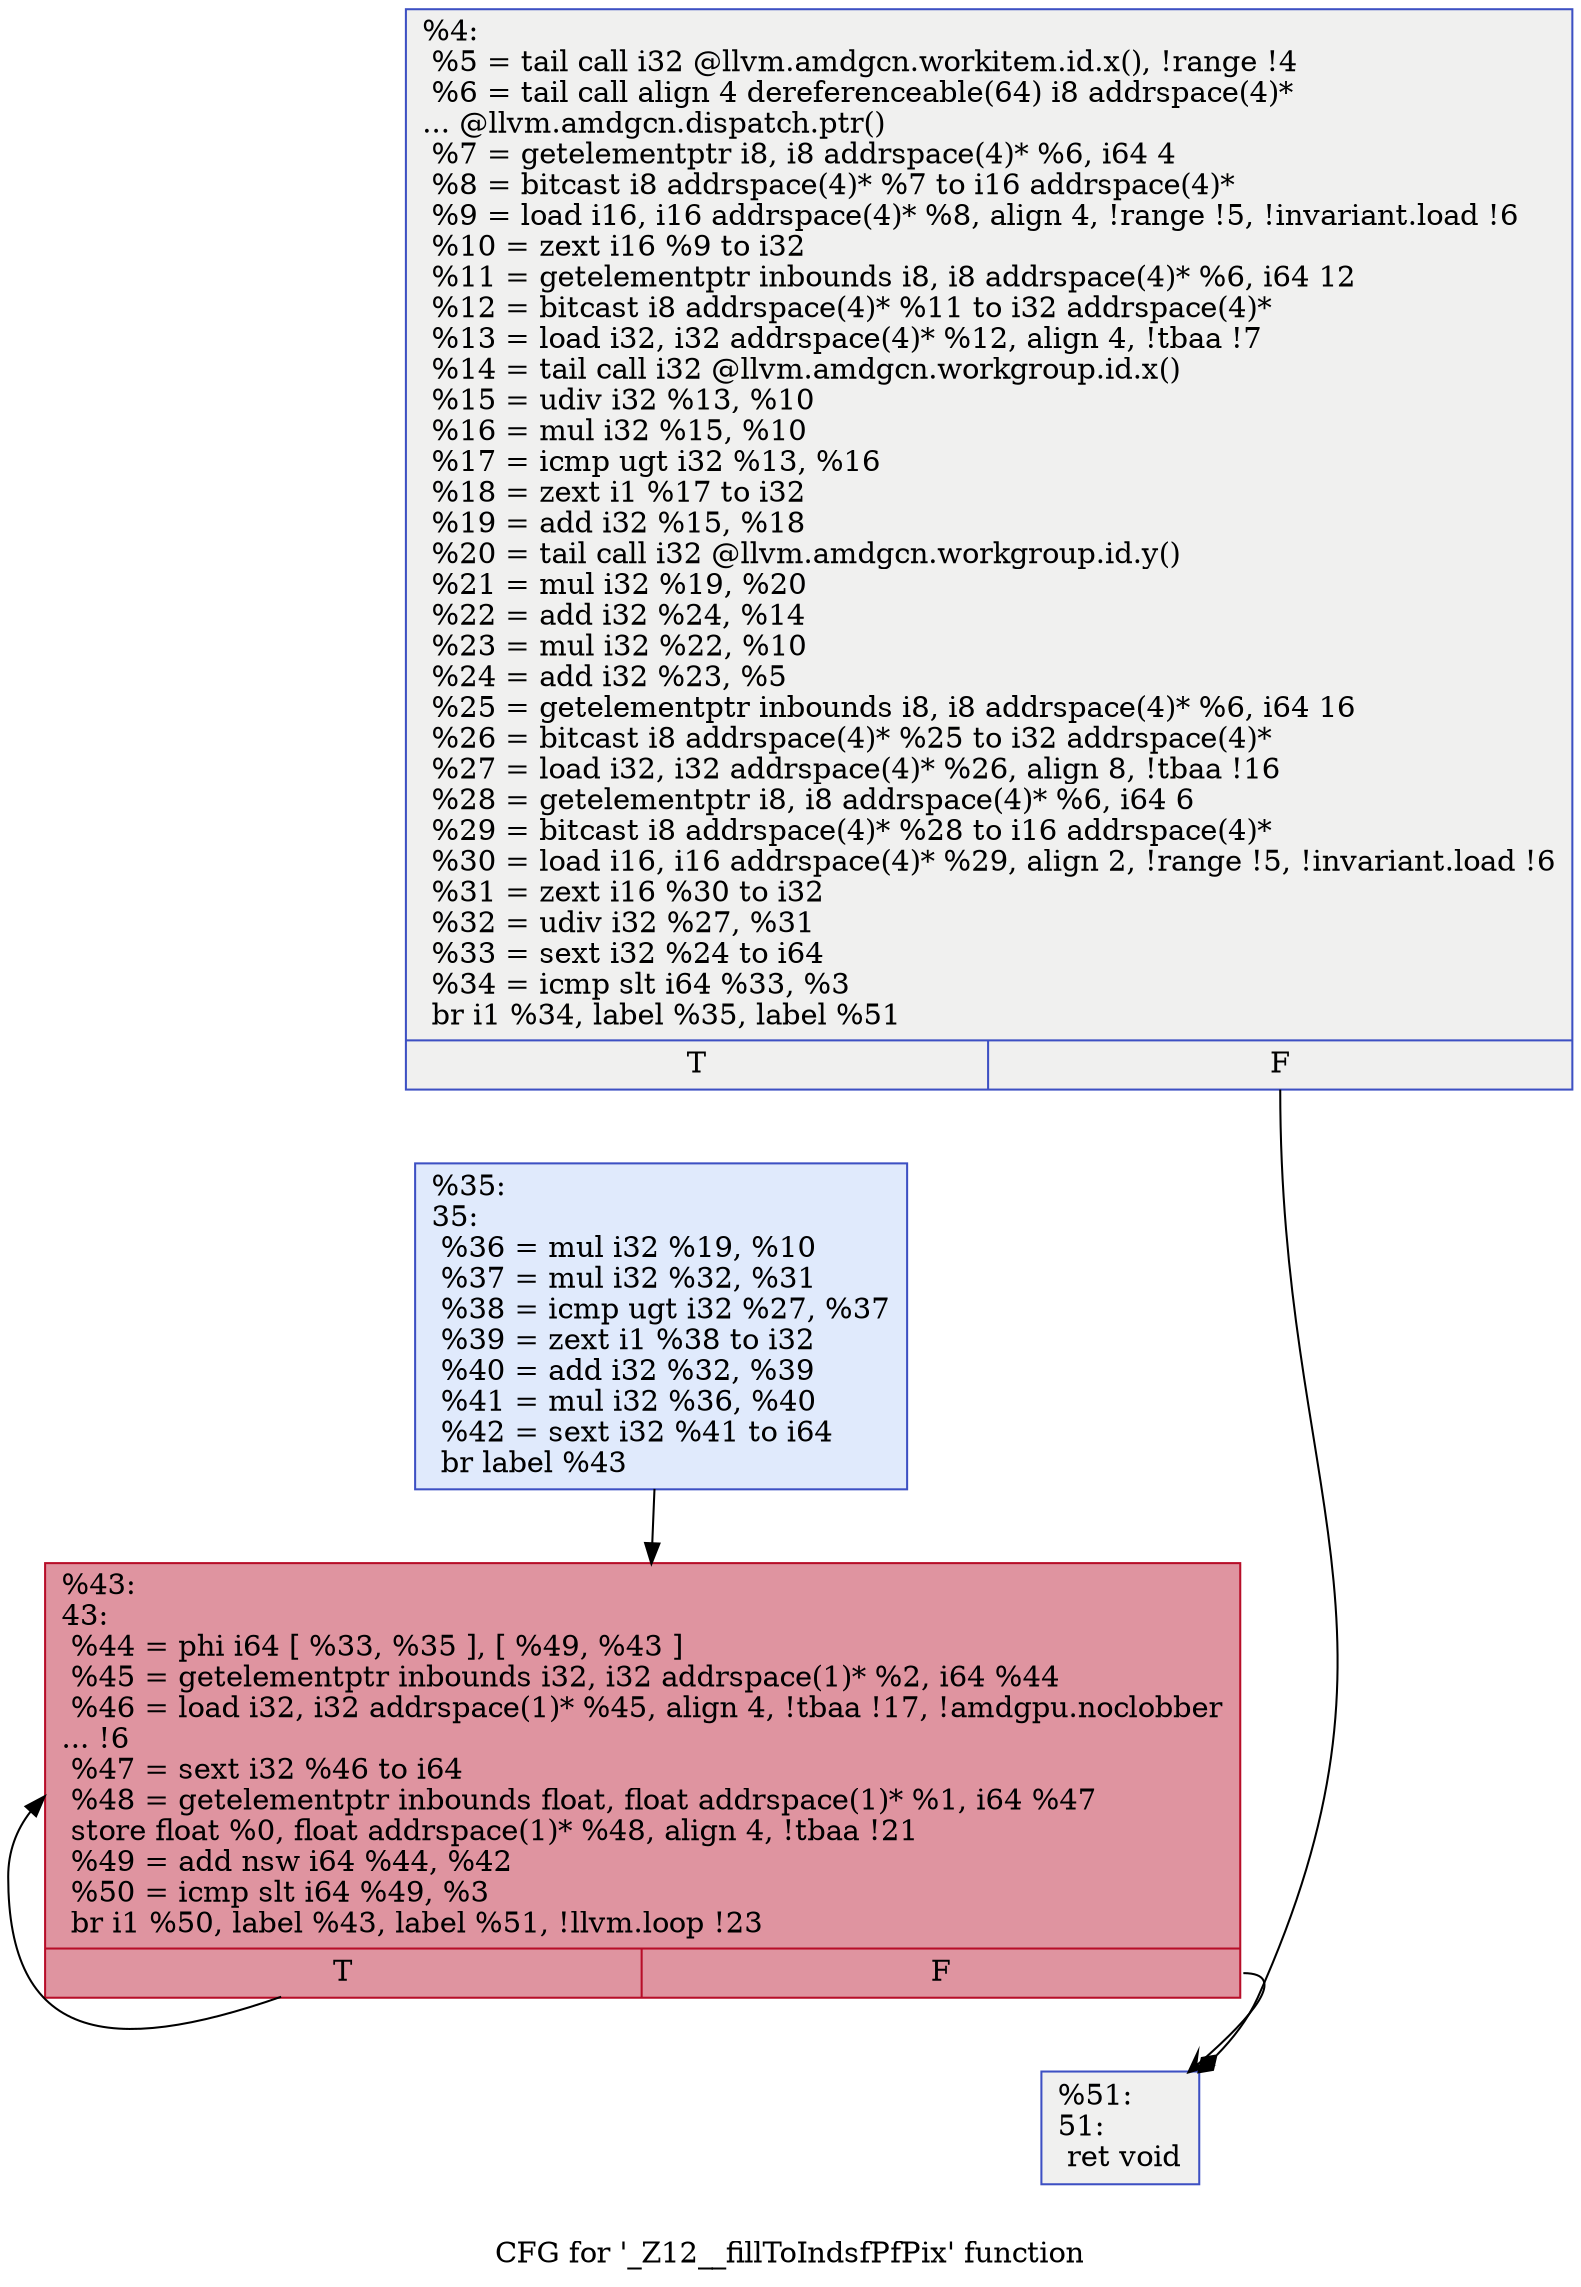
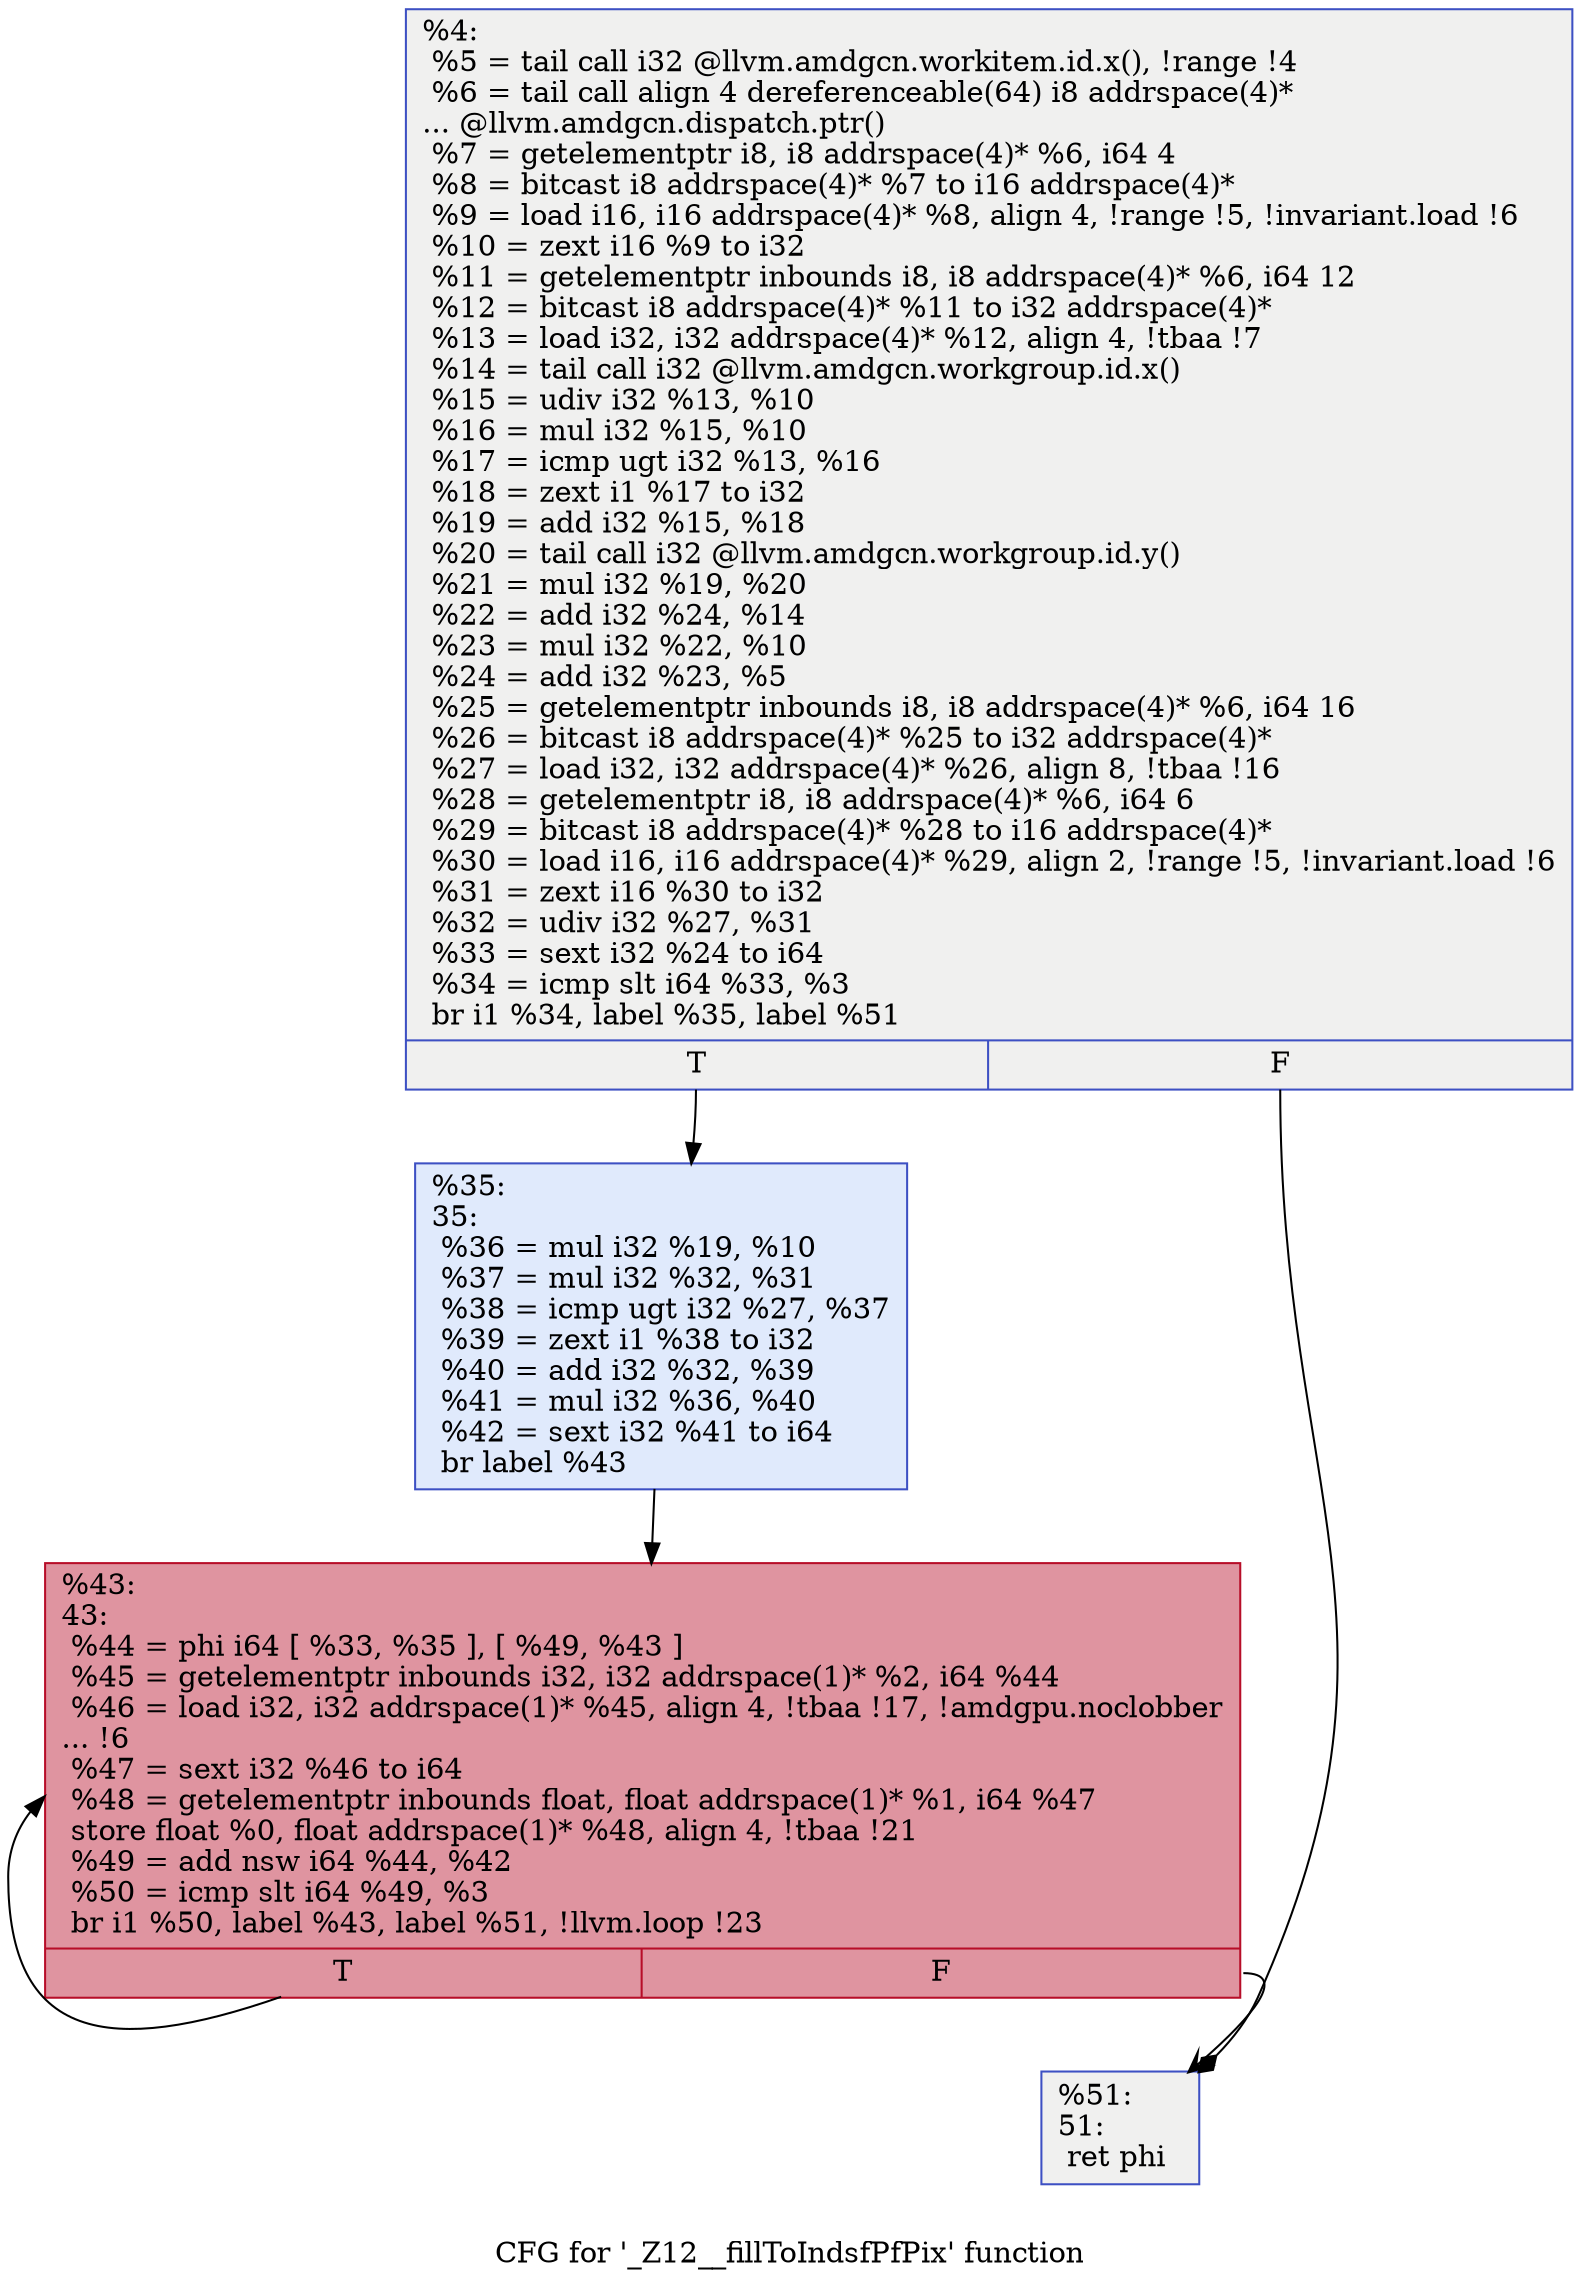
edge "%4:" -> "%35:": added
node "%51:": text "ret void" -> "ret phi"
